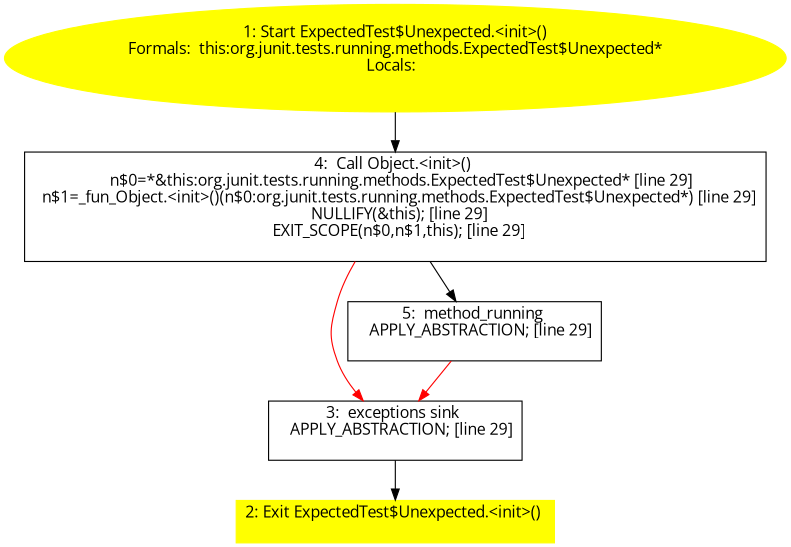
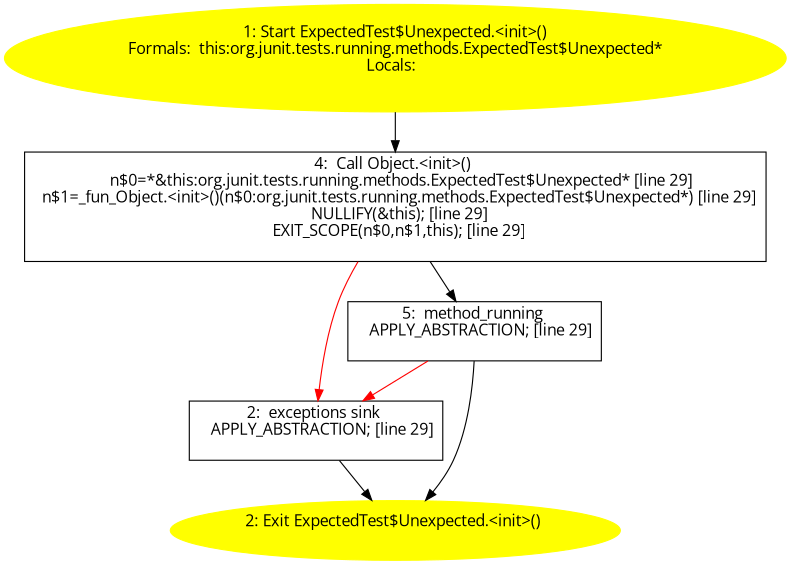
edge "5:  method_running APPLY_ABSTRACTION; [line 29]" -> "2: Exit ExpectedTest$Unexpected.<init>()": added
node "3:  exceptions sink APPLY_ABSTRACTION; [line 29]": label "3:  exceptions sink APPLY_ABSTRACTION; [line 29]" -> "2:  exceptions sink APPLY_ABSTRACTION; [line 29]"
node "2: Exit ExpectedTest$Unexpected.<init>()": shape box -> ellipse
